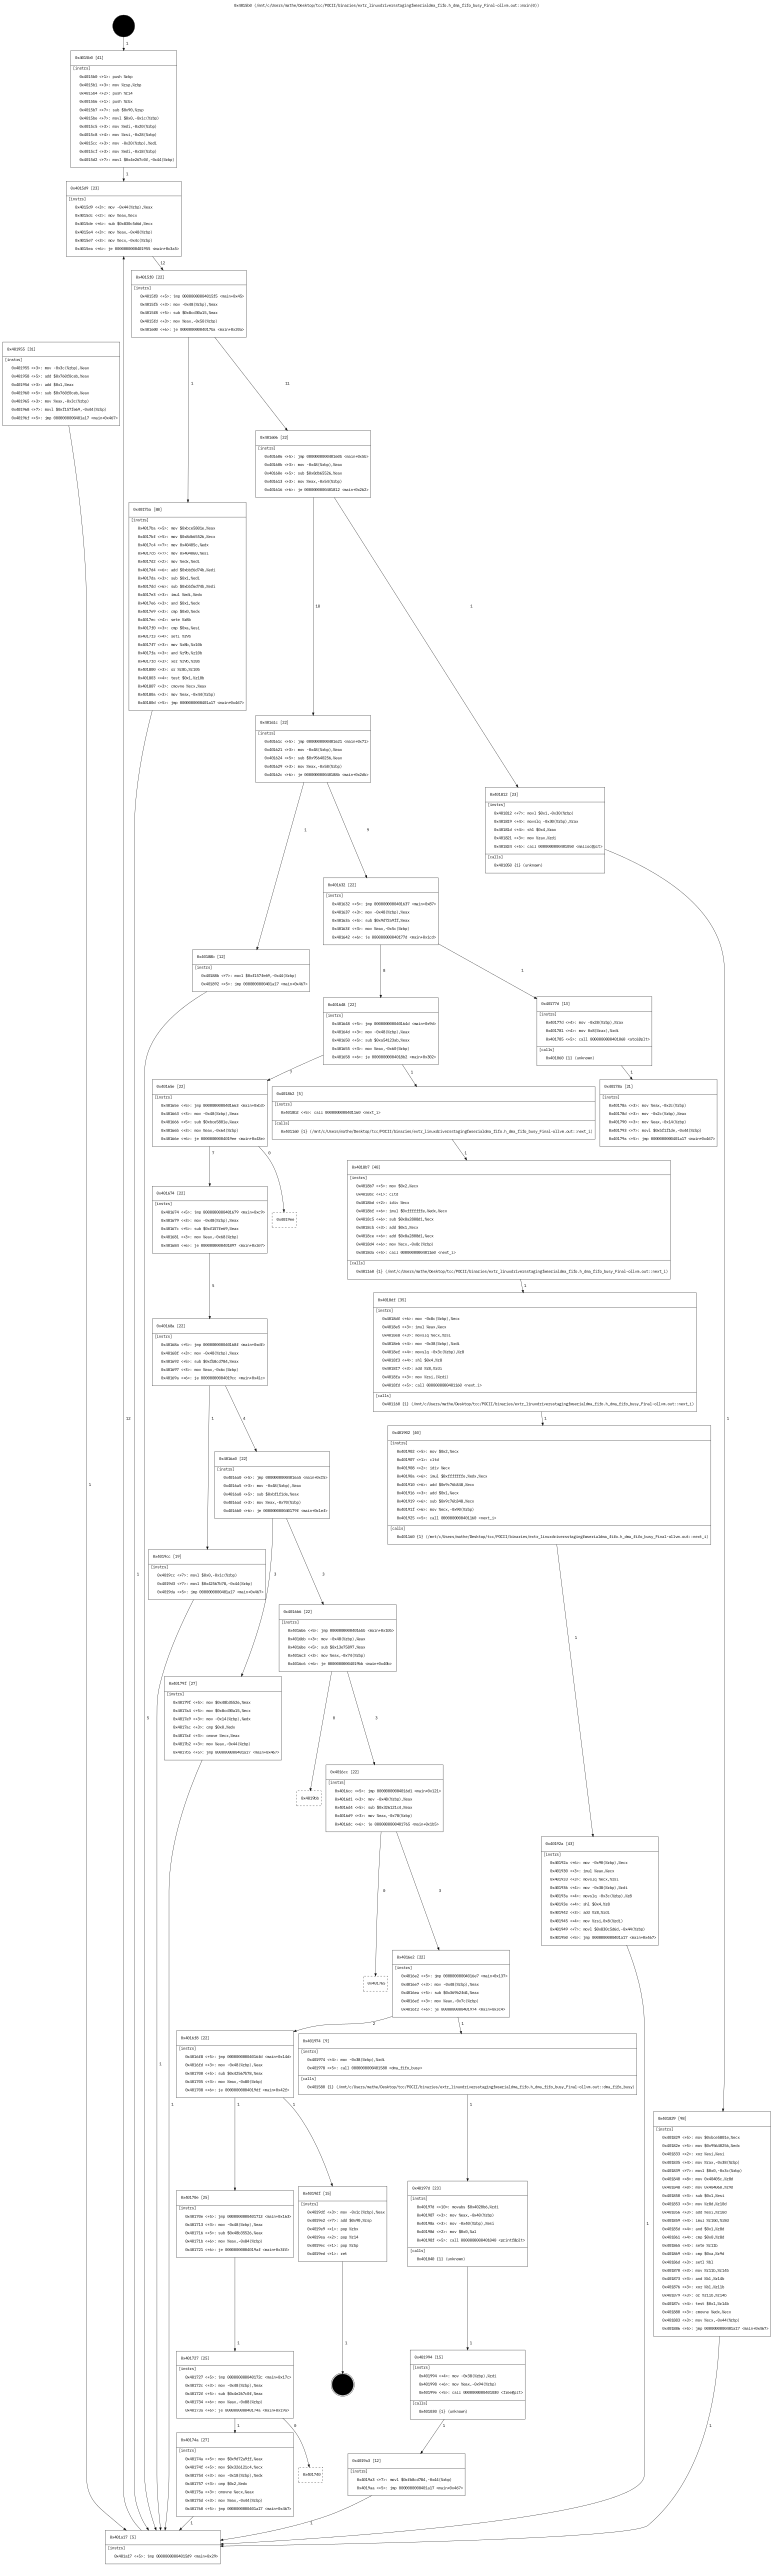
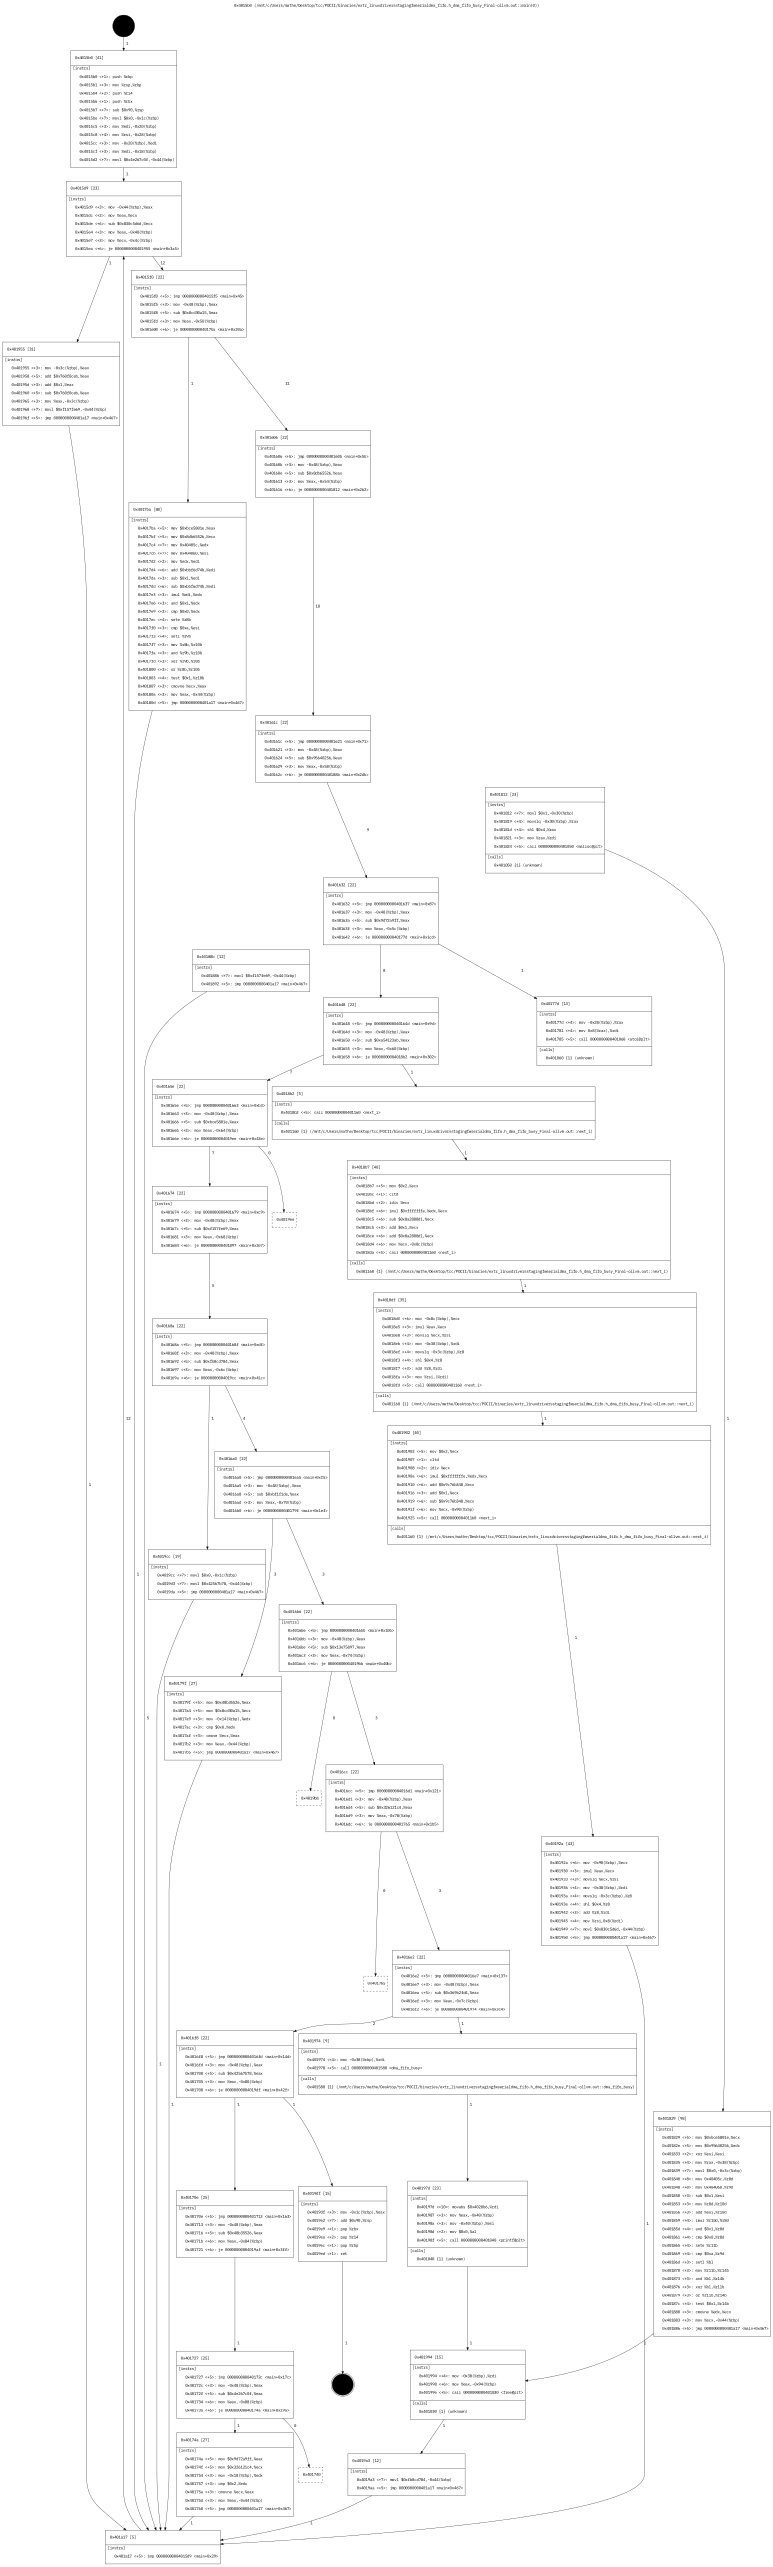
edge "0x4015d9 [23]" -> "0x401955 [31]": added, label "1"
edge "0x401606 [22]" -> "0x401812 [23]": removed, label "1"
edge "0x40161c [22]" -> "0x40188b [12]": removed, label "1"
node "0x40178a [21]": removed
edge "0x401829 [98]" -> "0x401a17 [5]": now "0x401829 [98]" -> "0x401994 [15]"
